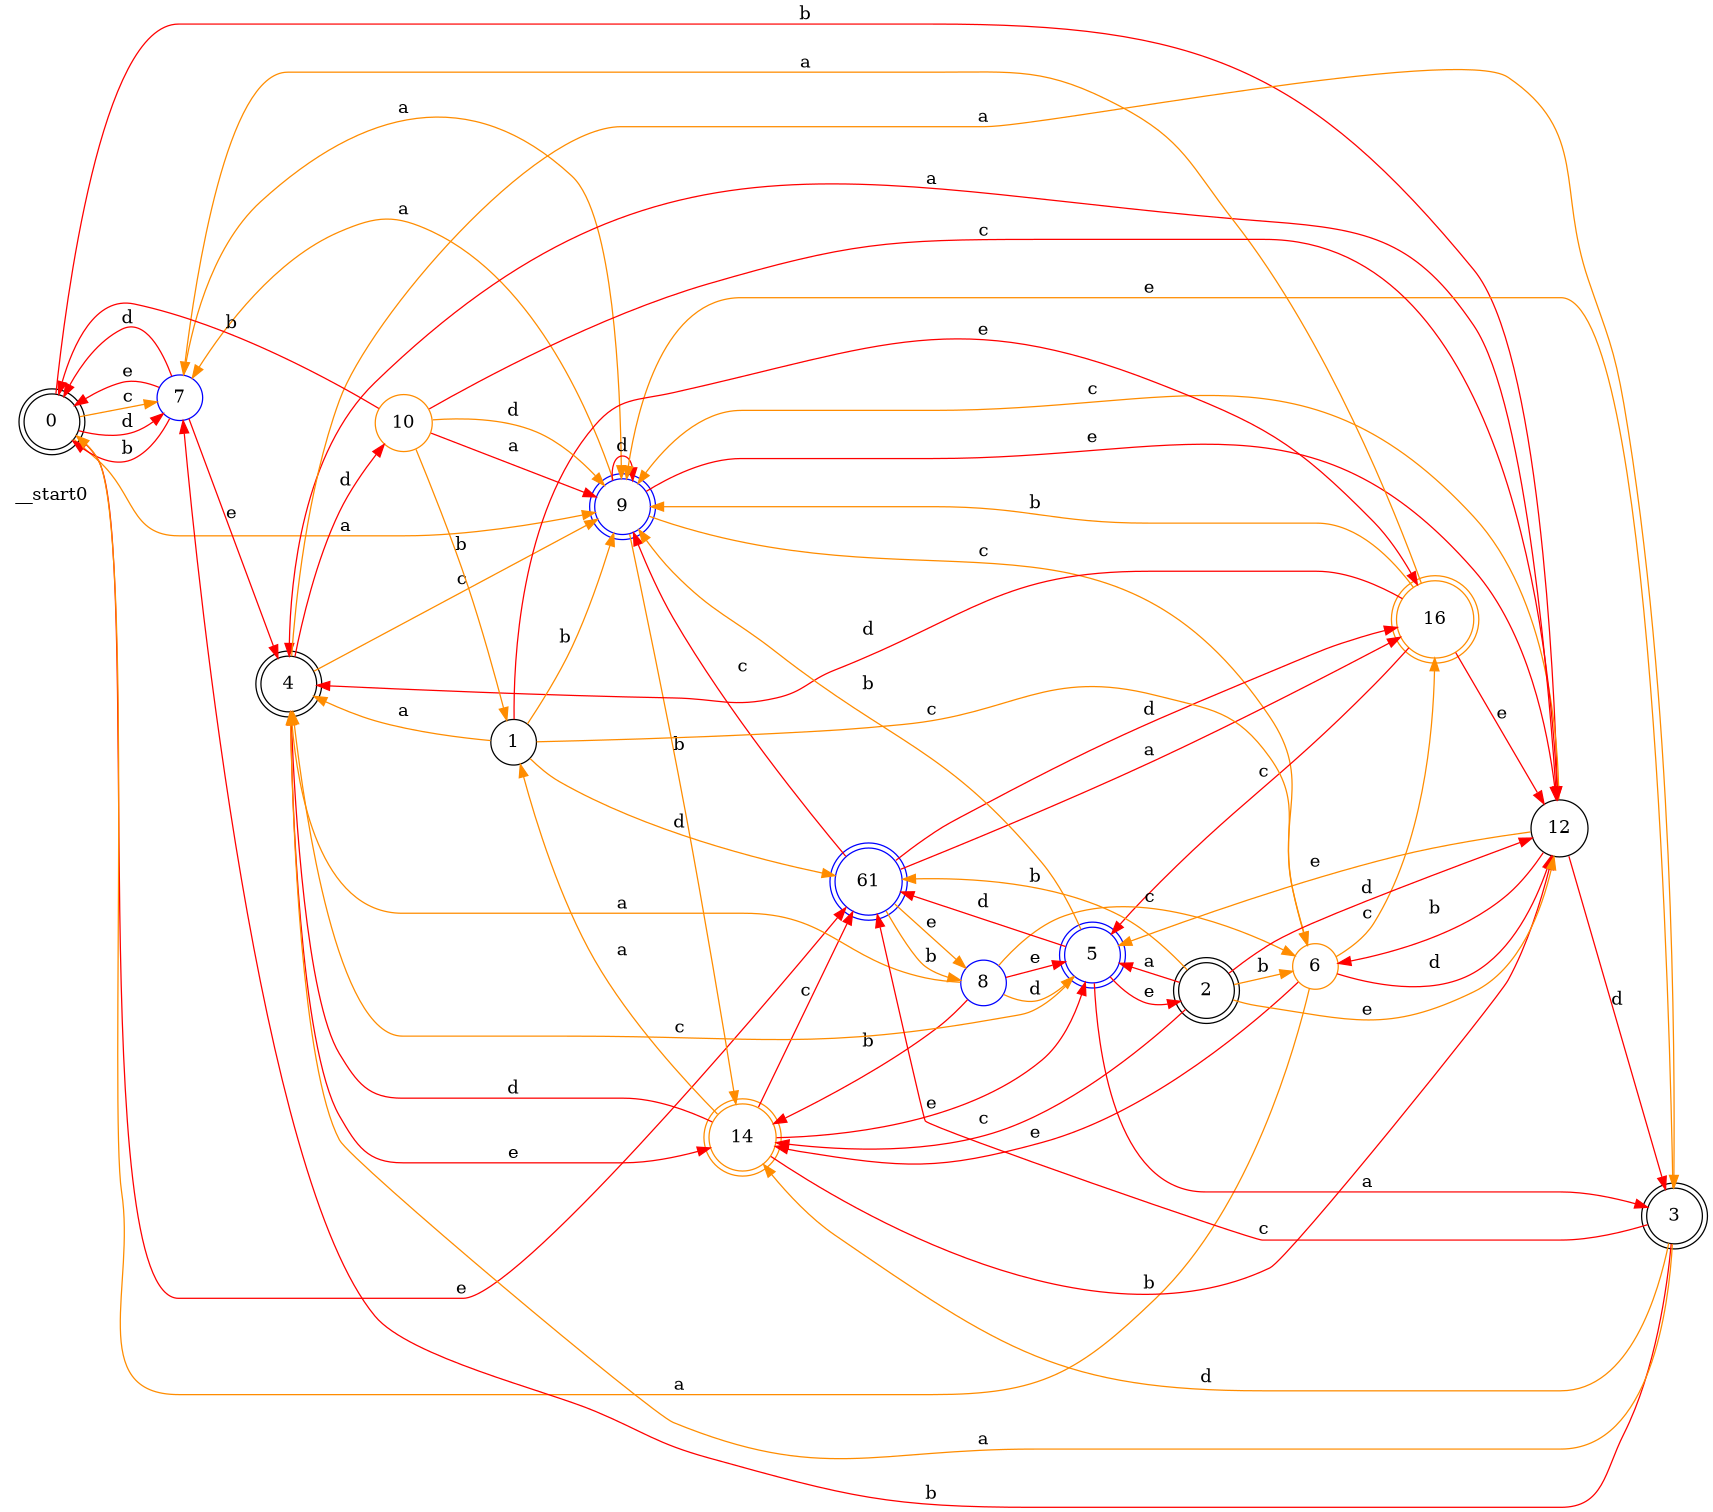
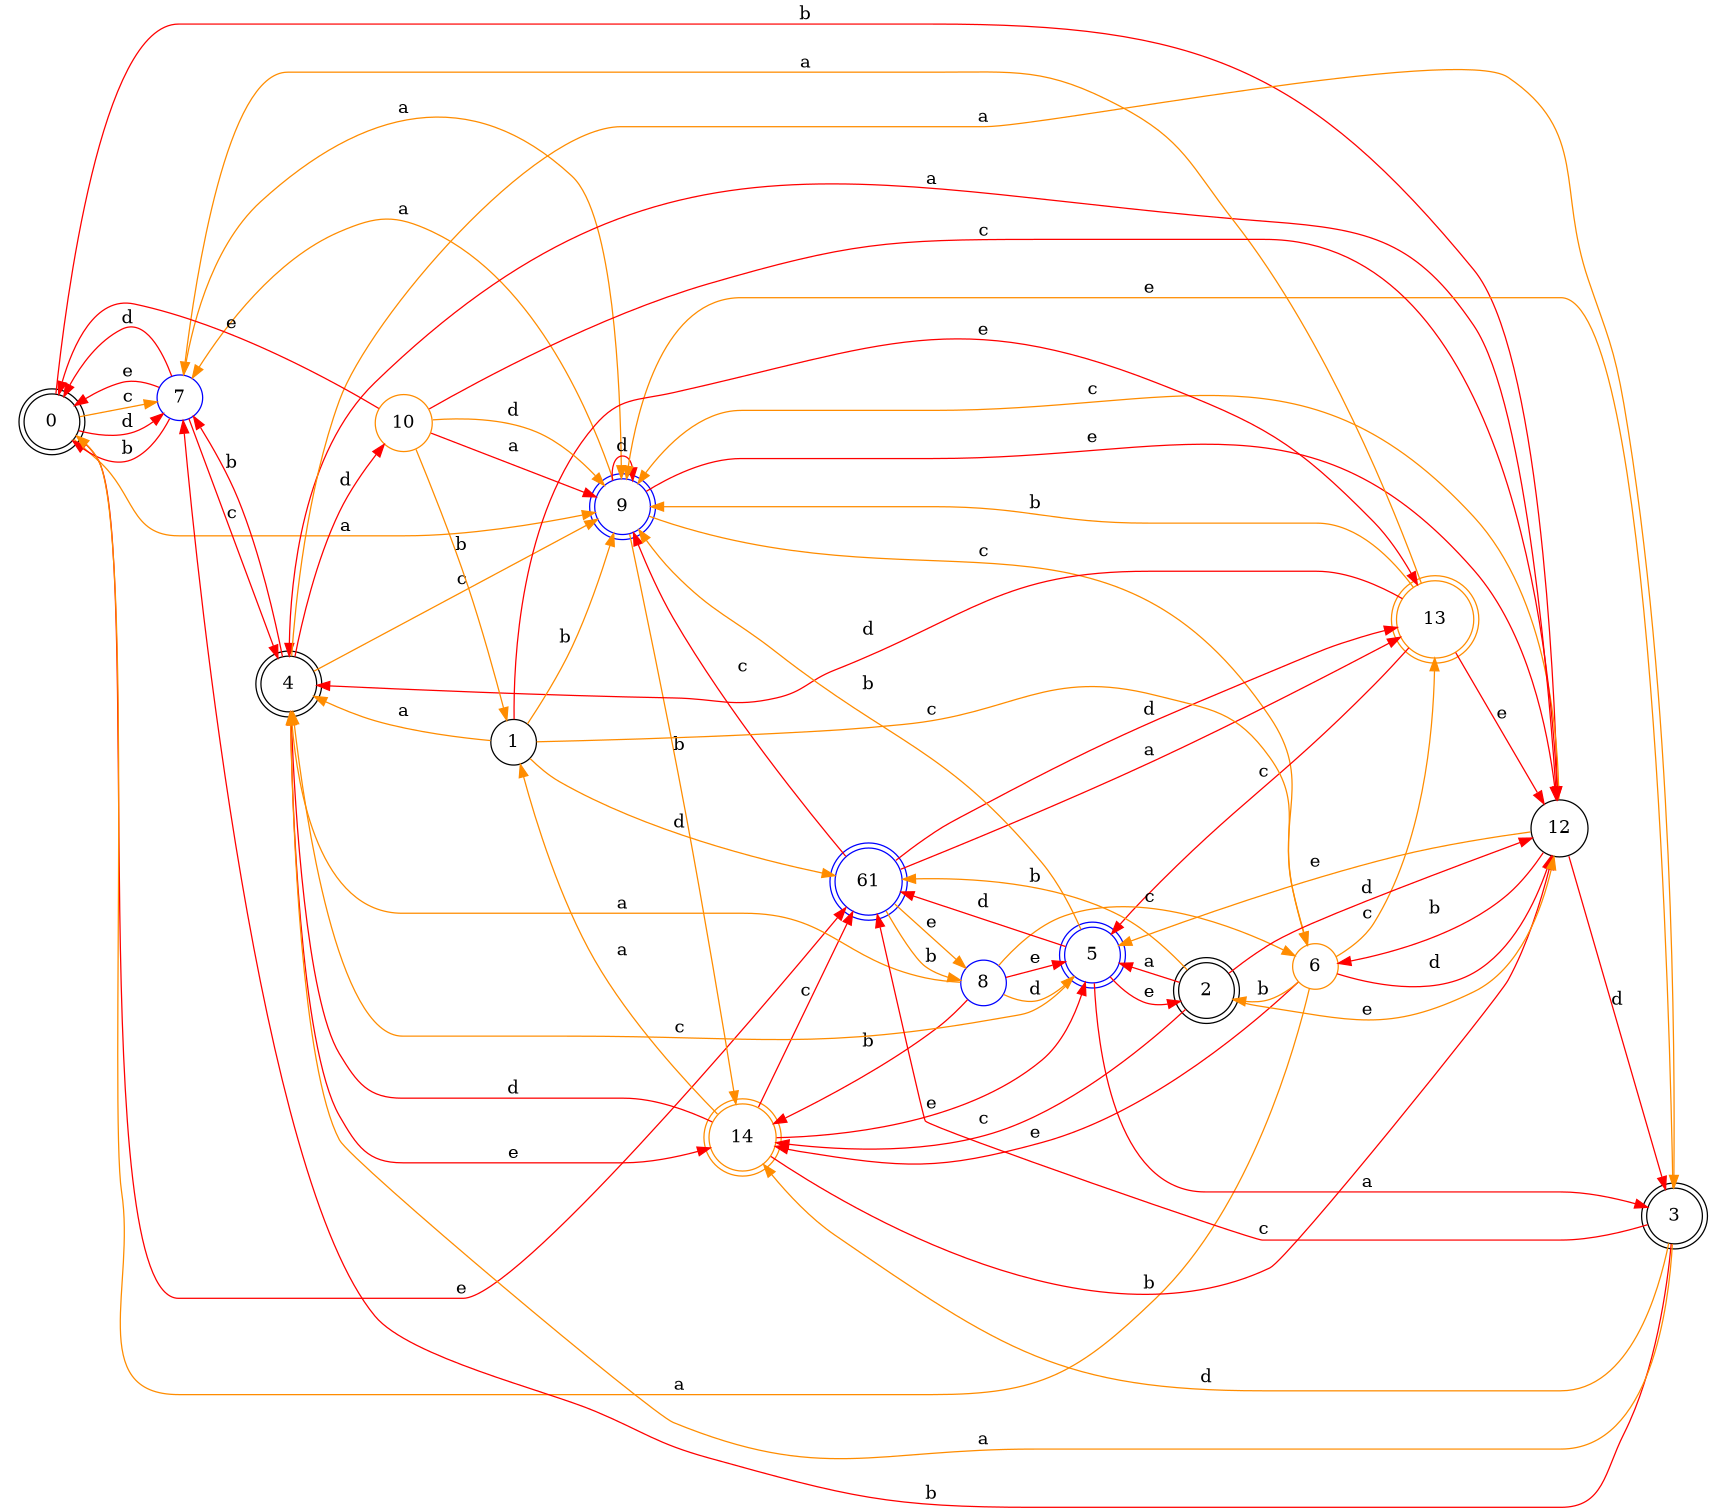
edge "10" -> "0": label "b" -> "e"
node "__start0": removed
edge "7" -> "4": label "e" -> "c"
edge "4" -> "7": added, label "b"
node "16": label "16" -> "13"
edge "2" -> "6": reversed
